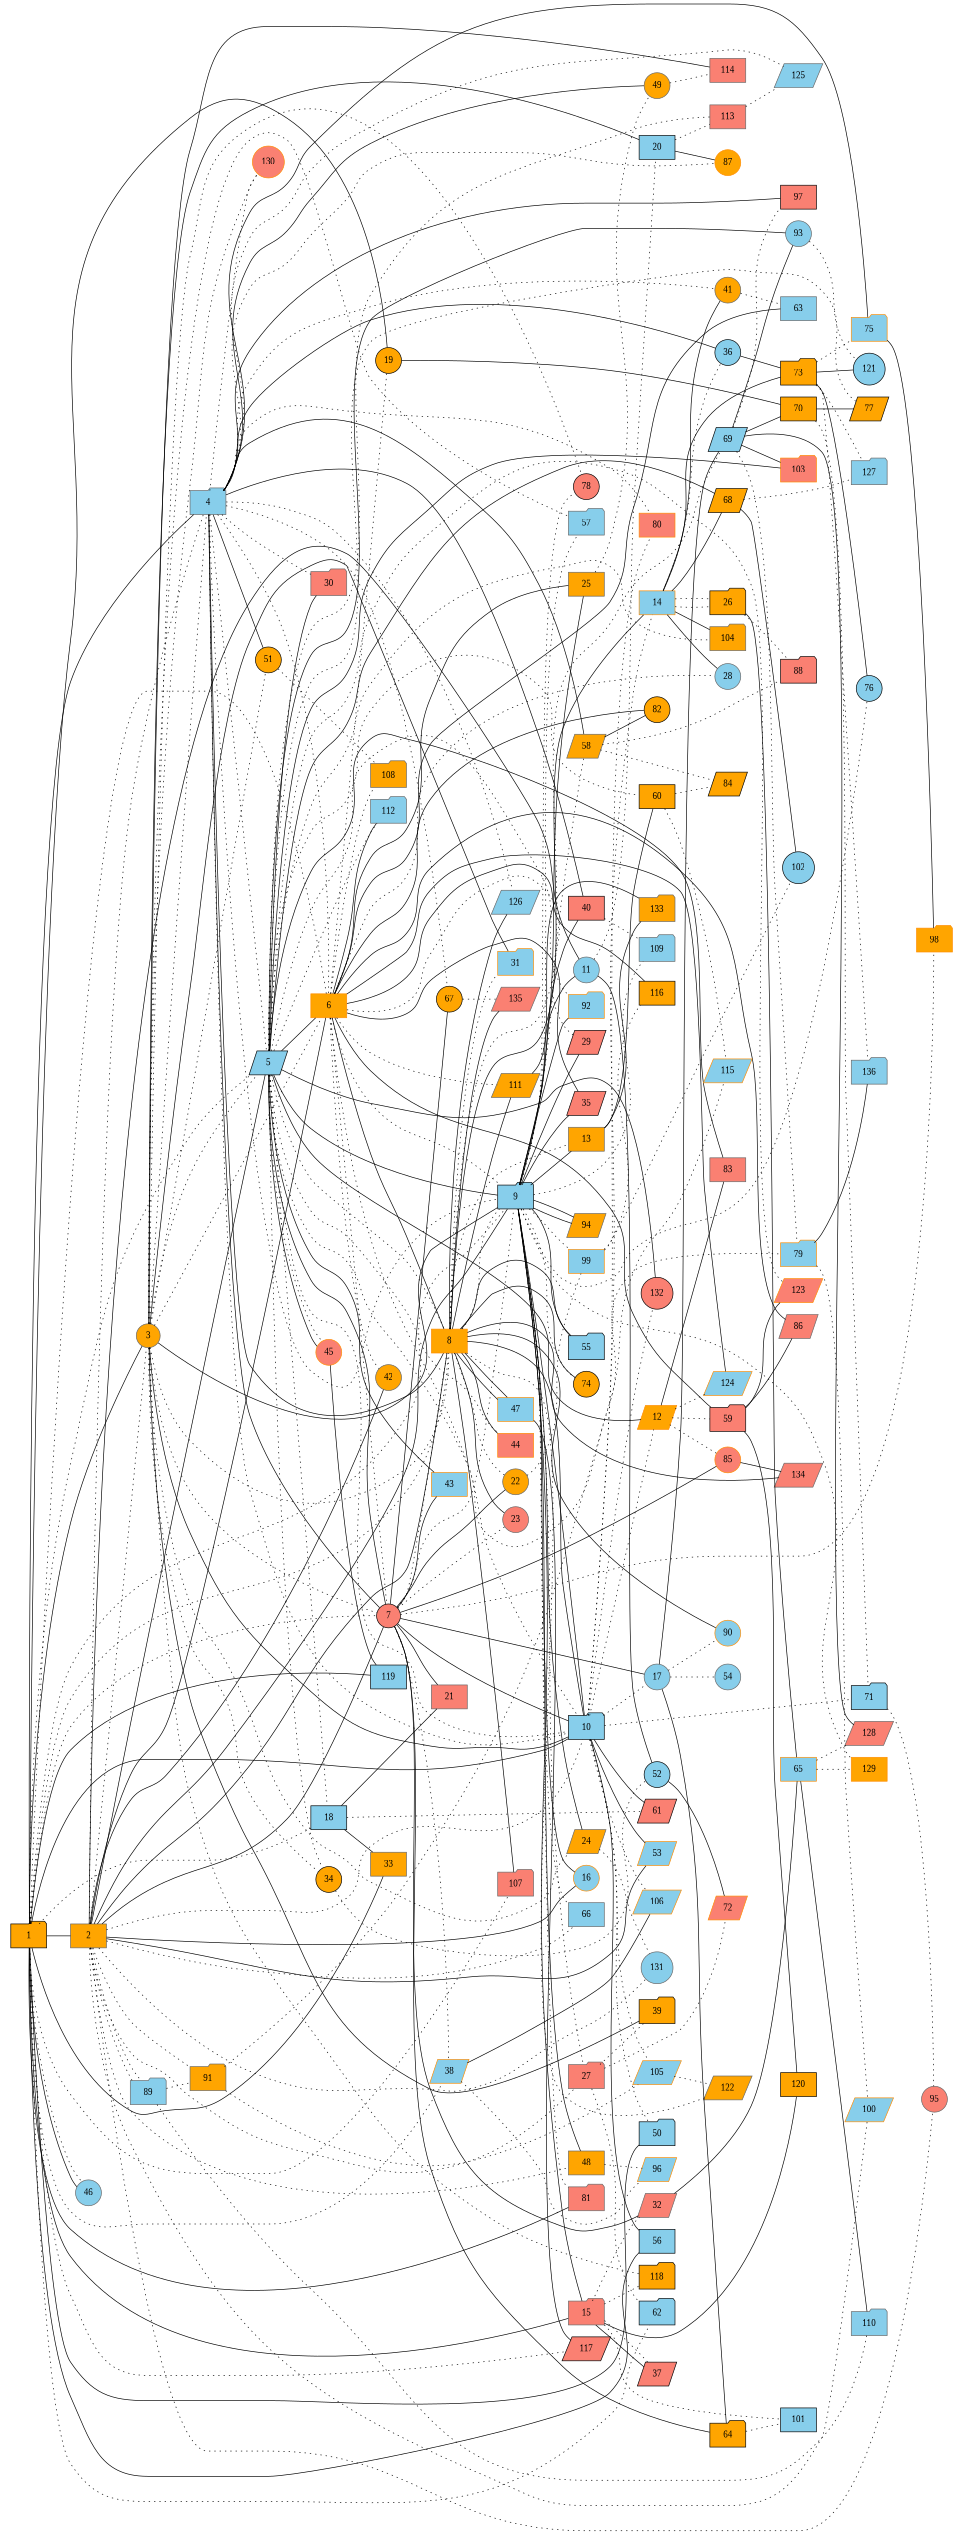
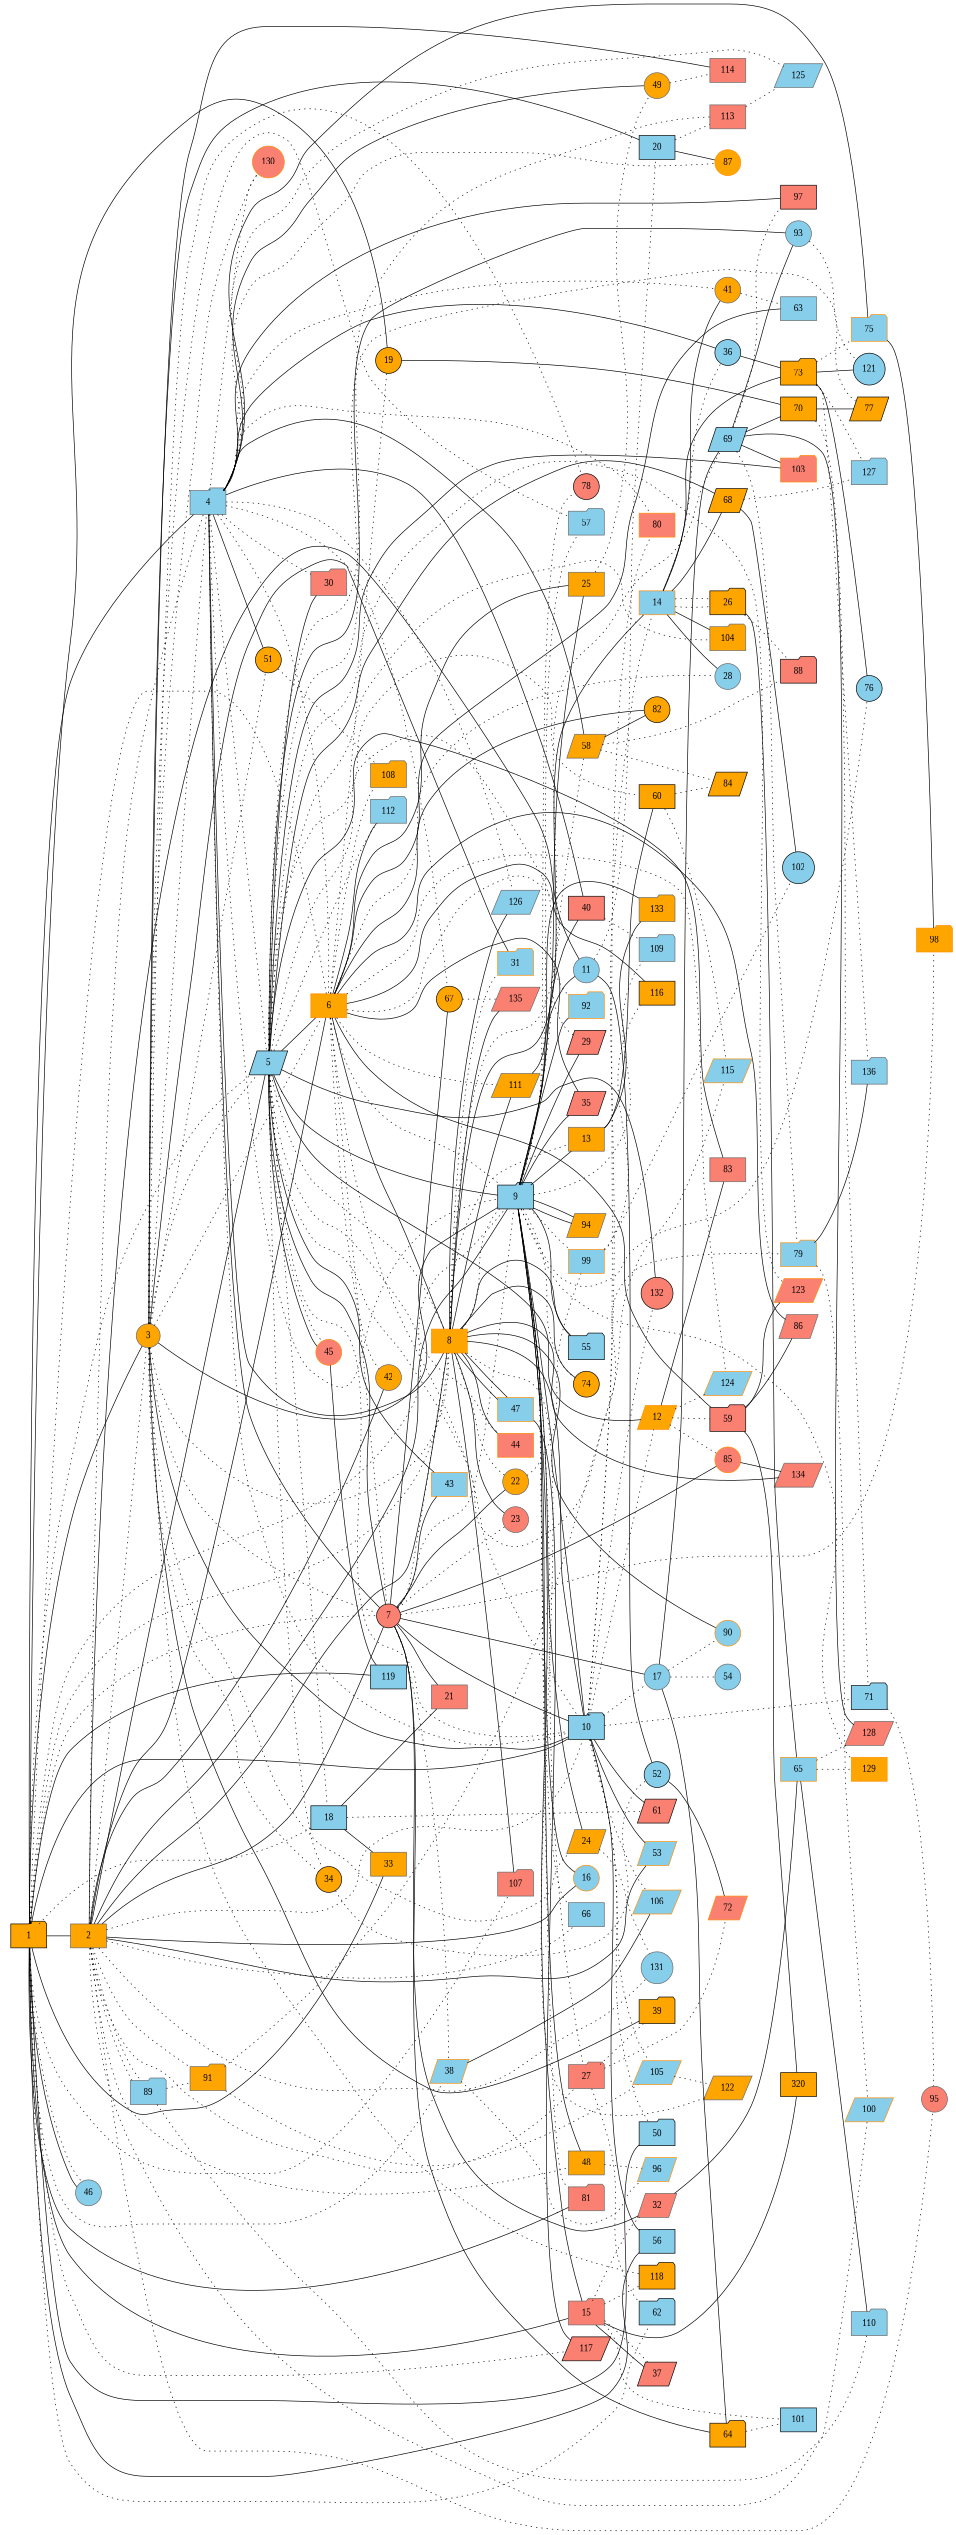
edge "6" -- "124": style solid -> dotted
node "120": label "120" -> "320"
